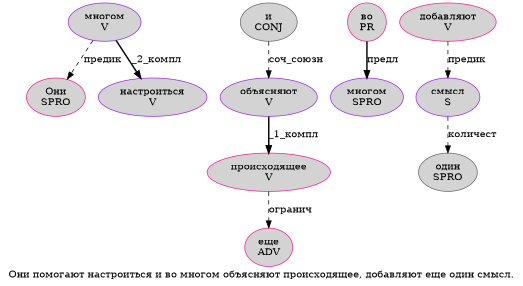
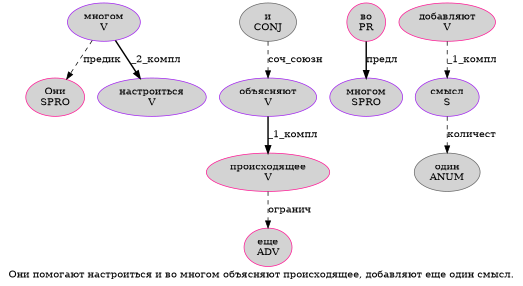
edge "добавляют V" -> "смысл S": label "предик" -> "_1_компл"
node "один SPRO": label "один SPRO" -> "один ANUM"
